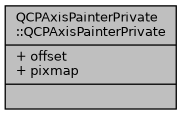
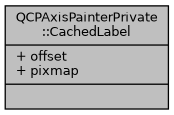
node "QCPAxisPainterPrivate": text "::QCPAxisPainterPrivate" -> "::CachedLabel"
